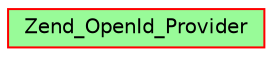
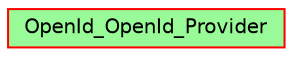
node "Zend_OpenId_Provider": label "Zend_OpenId_Provider" -> "OpenId_OpenId_Provider"
